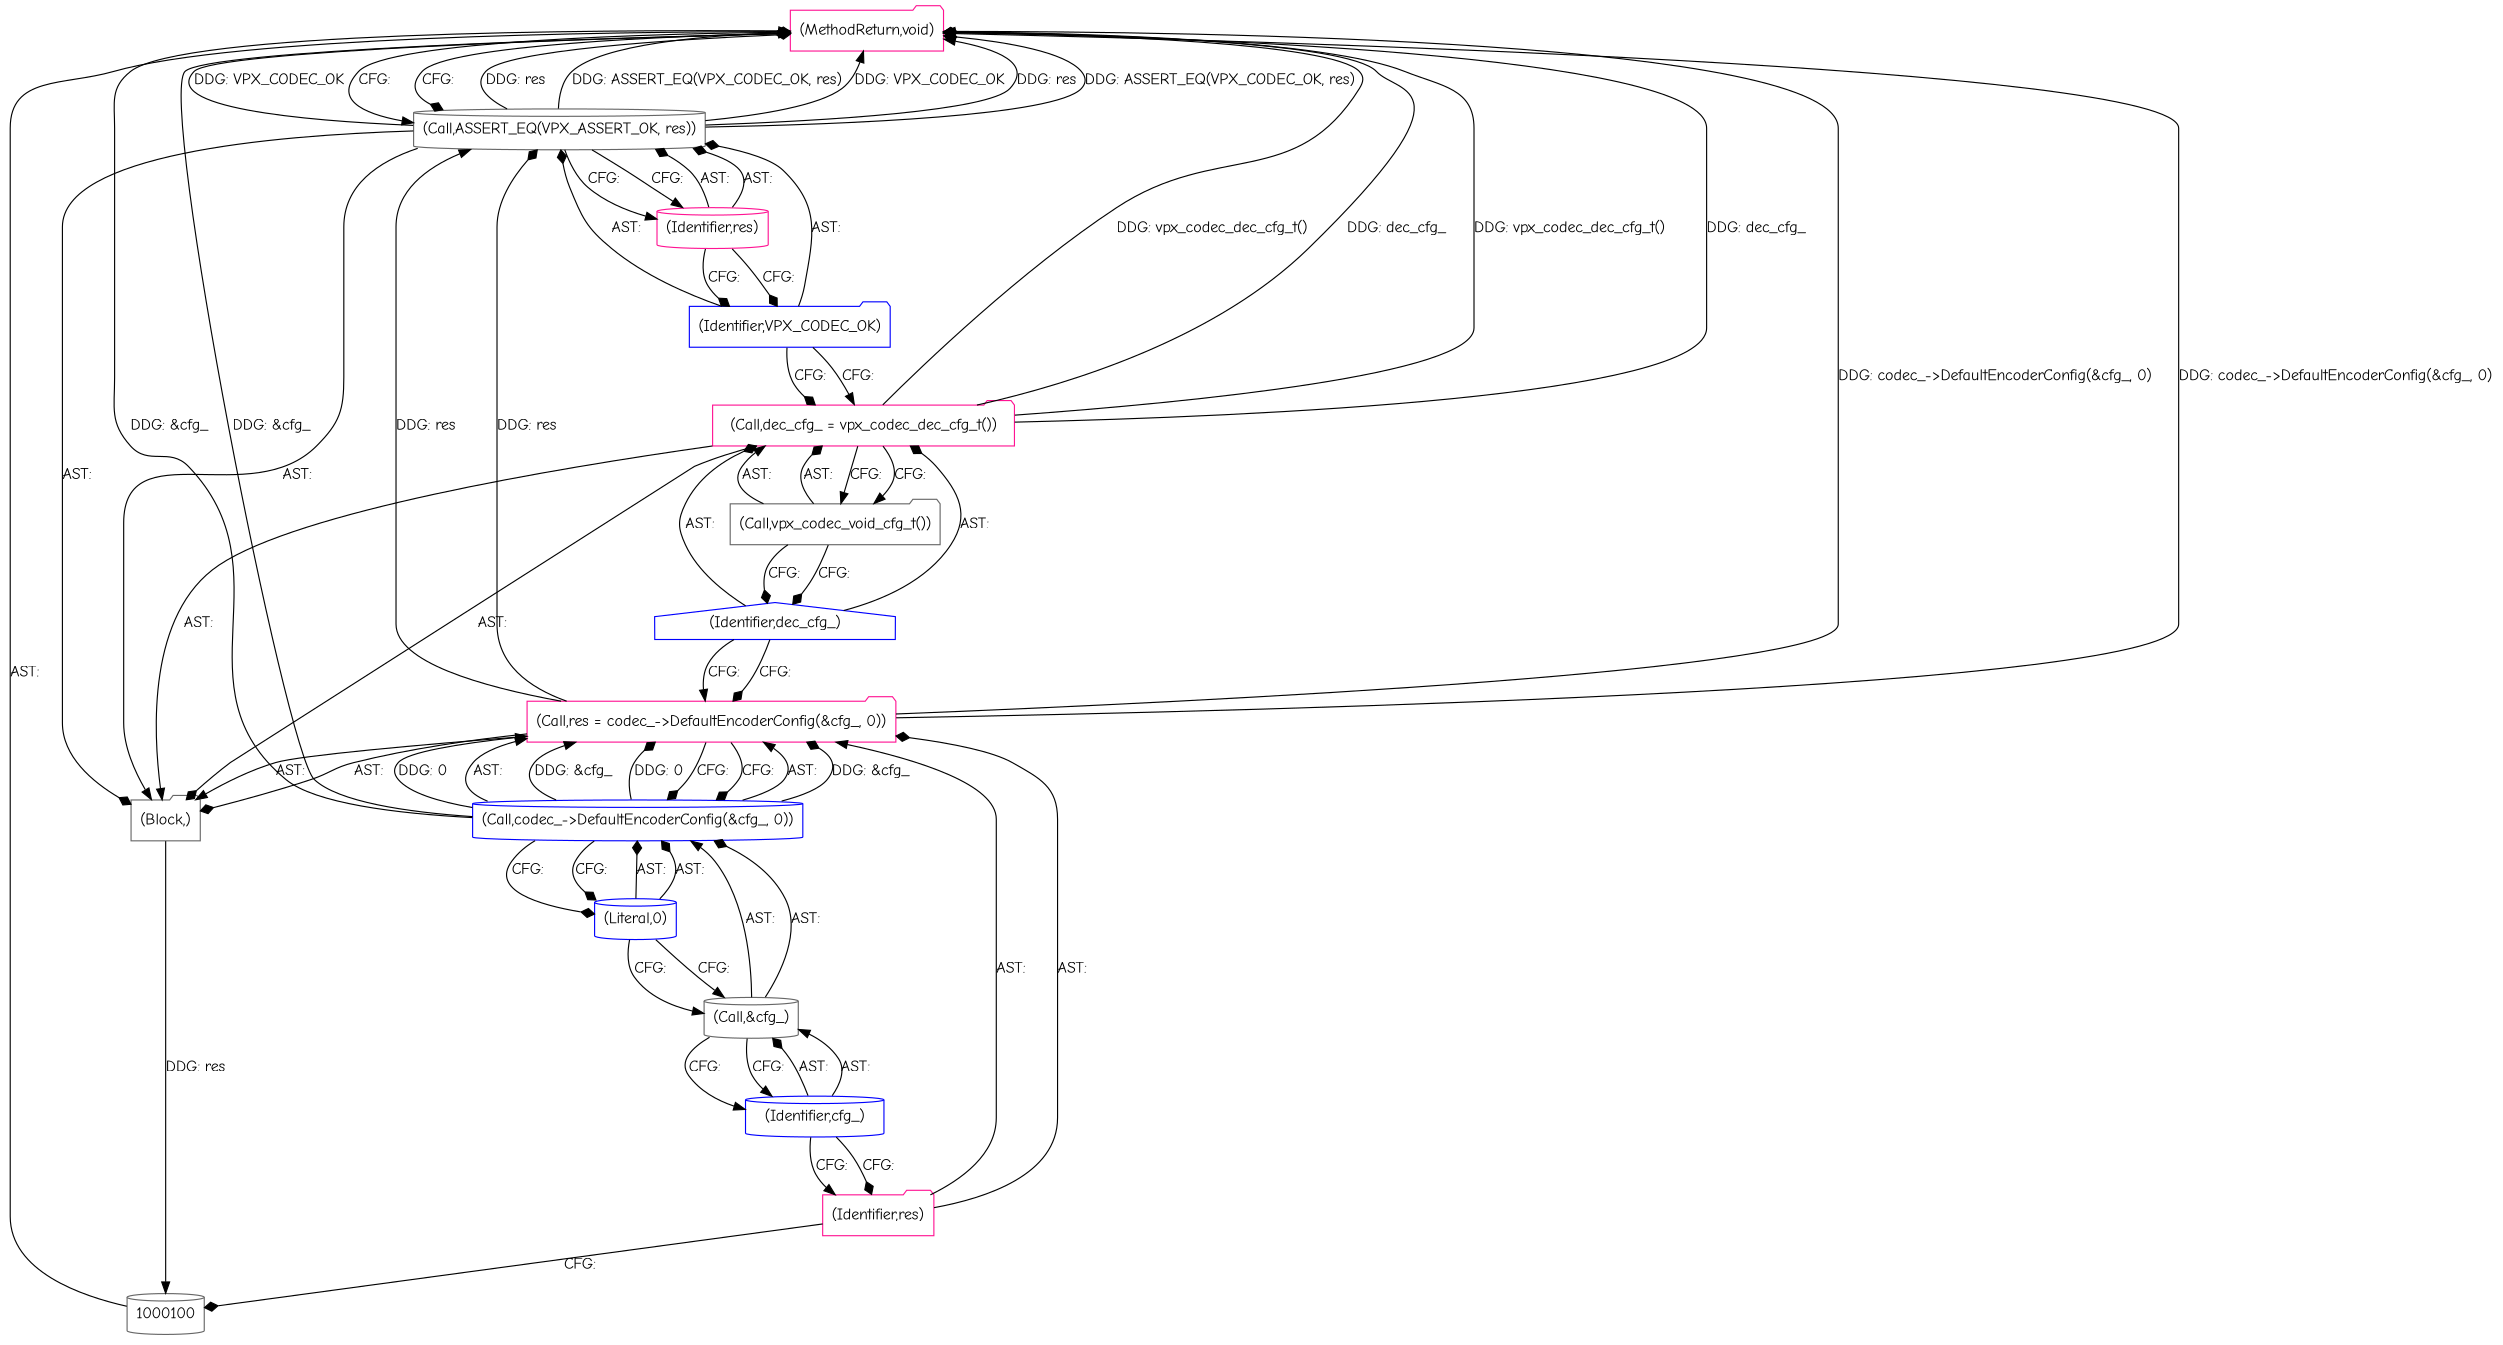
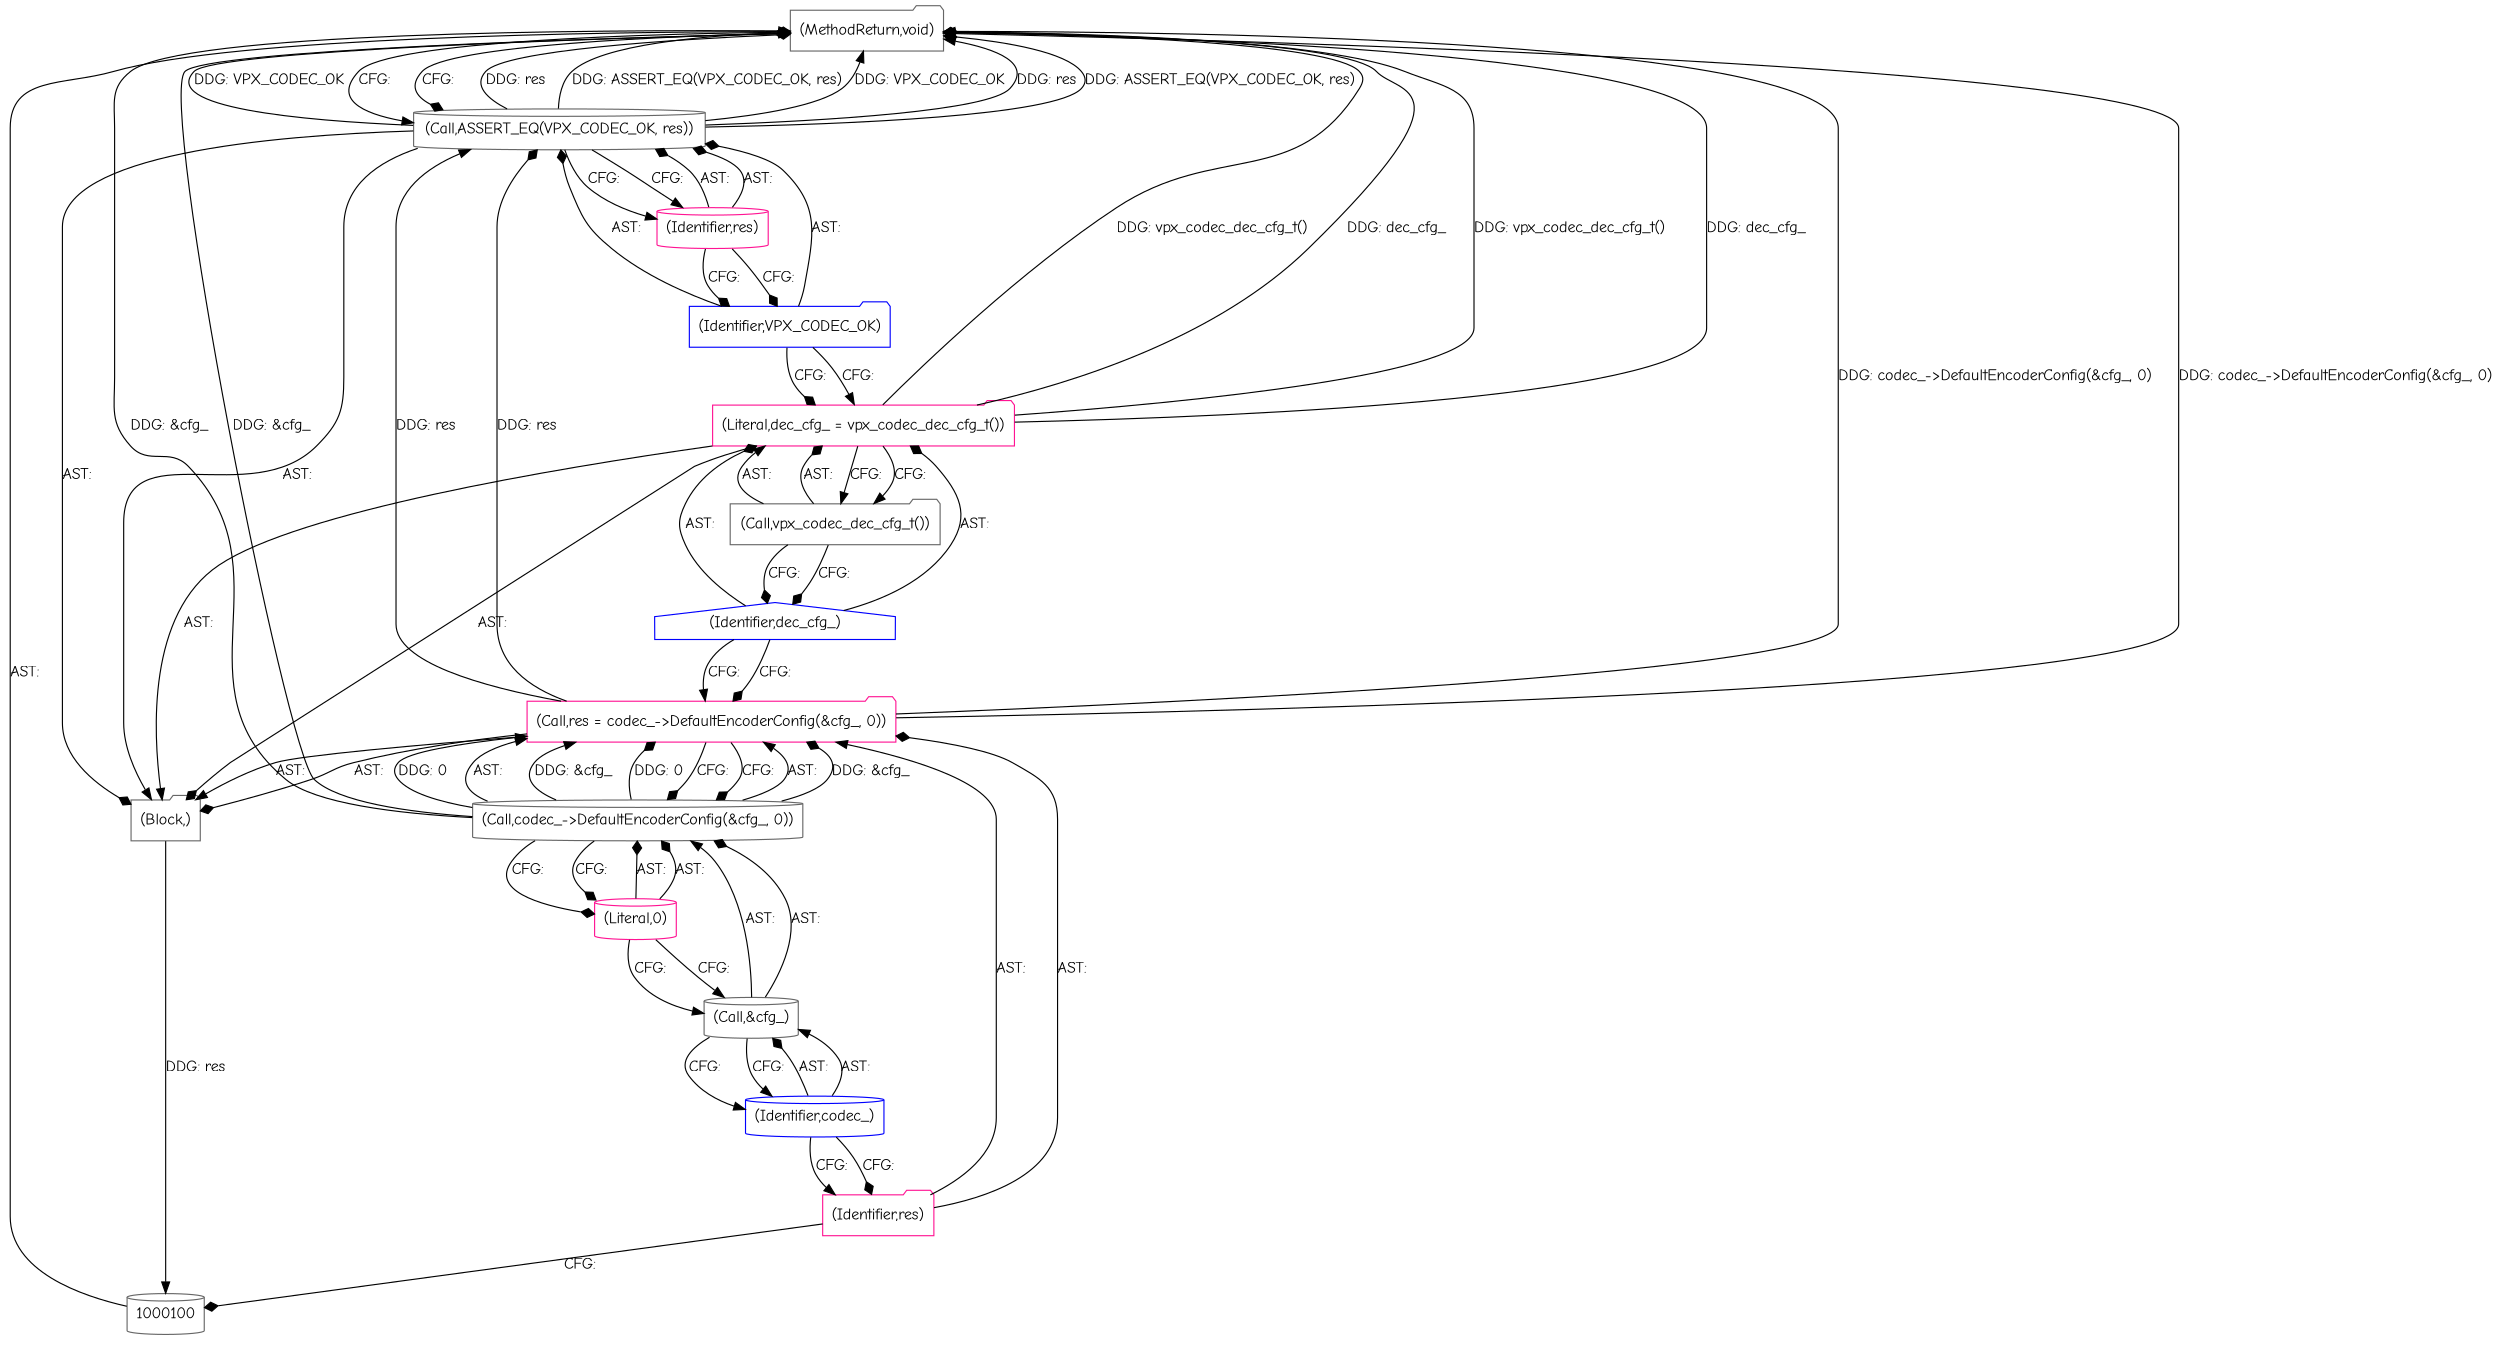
node "(MethodReturn,void)": color deeppink -> gray40
node "(Call,ASSERT_EQ(VPX_ASSERT_OK, res))": label "(Call,ASSERT_EQ(VPX_ASSERT_OK, res))" -> "(Call,ASSERT_EQ(VPX_CODEC_OK, res))"
node "(Call,dec_cfg_ = vpx_codec_dec_cfg_t())": label "(Call,dec_cfg_ = vpx_codec_dec_cfg_t())" -> "(Literal,dec_cfg_ = vpx_codec_dec_cfg_t())"
node "(Call,vpx_codec_void_cfg_t())": label "(Call,vpx_codec_void_cfg_t())" -> "(Call,vpx_codec_dec_cfg_t())"
node "(Call,codec_->DefaultEncoderConfig(&cfg_, 0))": color blue -> gray40
node "(Literal,0)": color blue -> deeppink
node "(Identifier,cfg_)": label "(Identifier,cfg_)" -> "(Identifier,codec_)"
